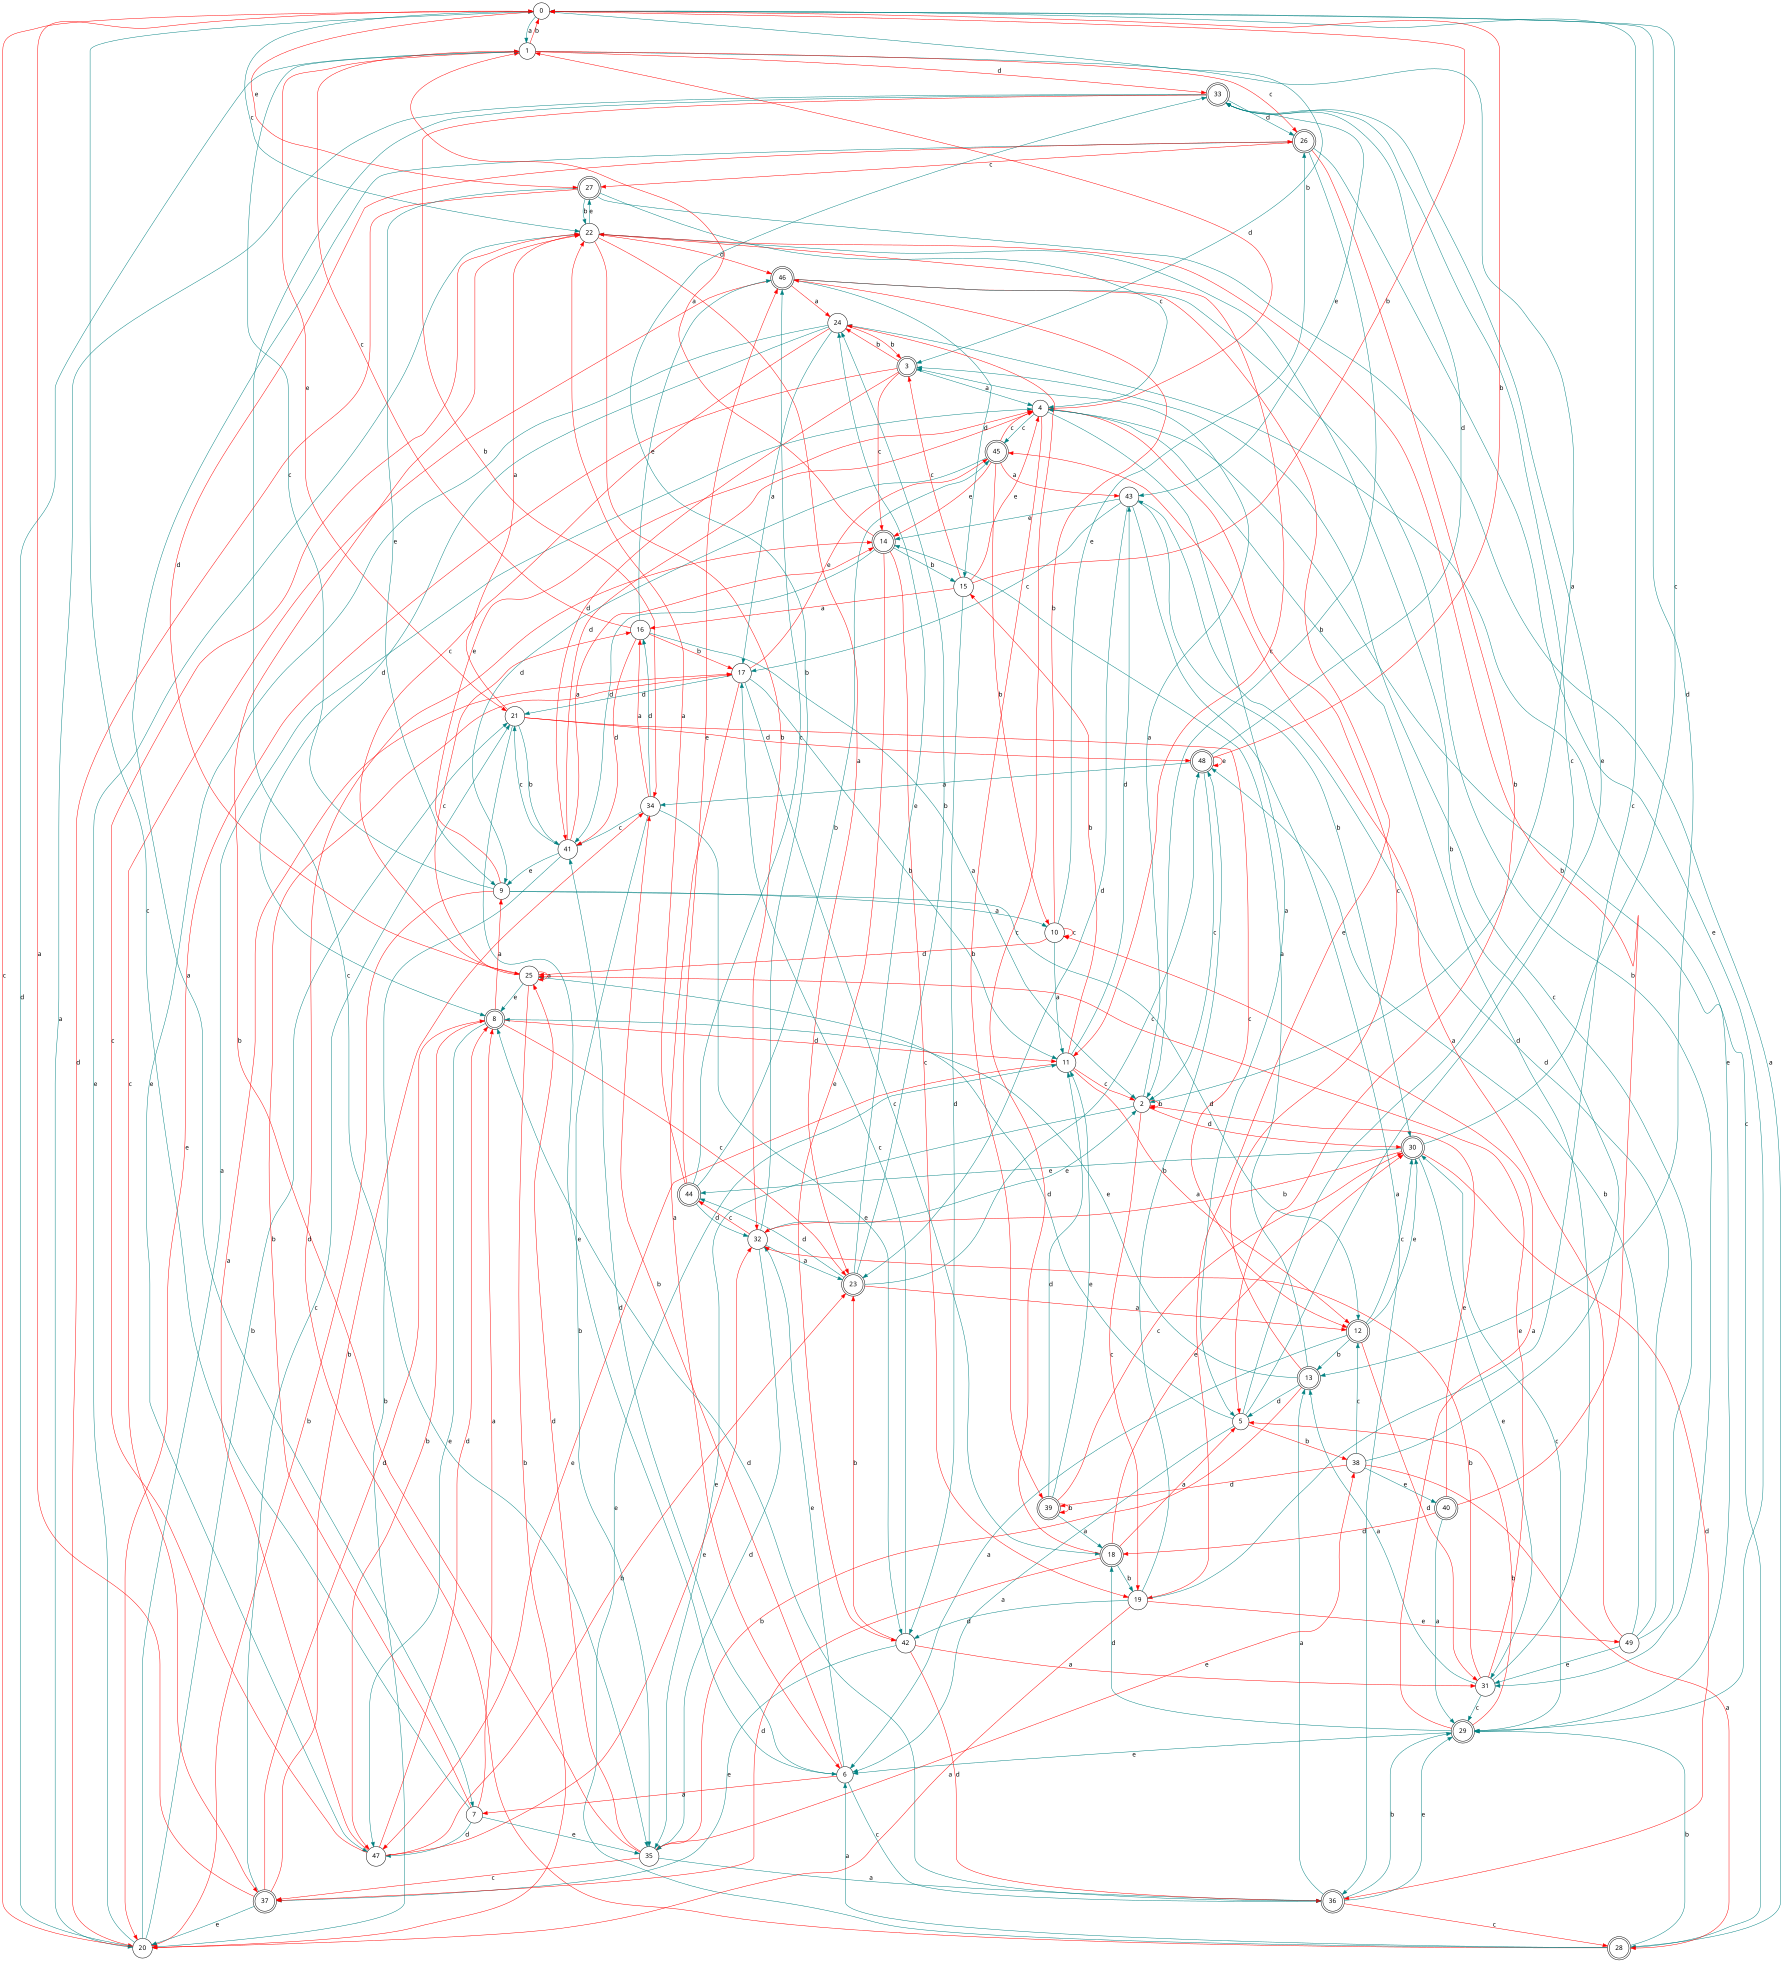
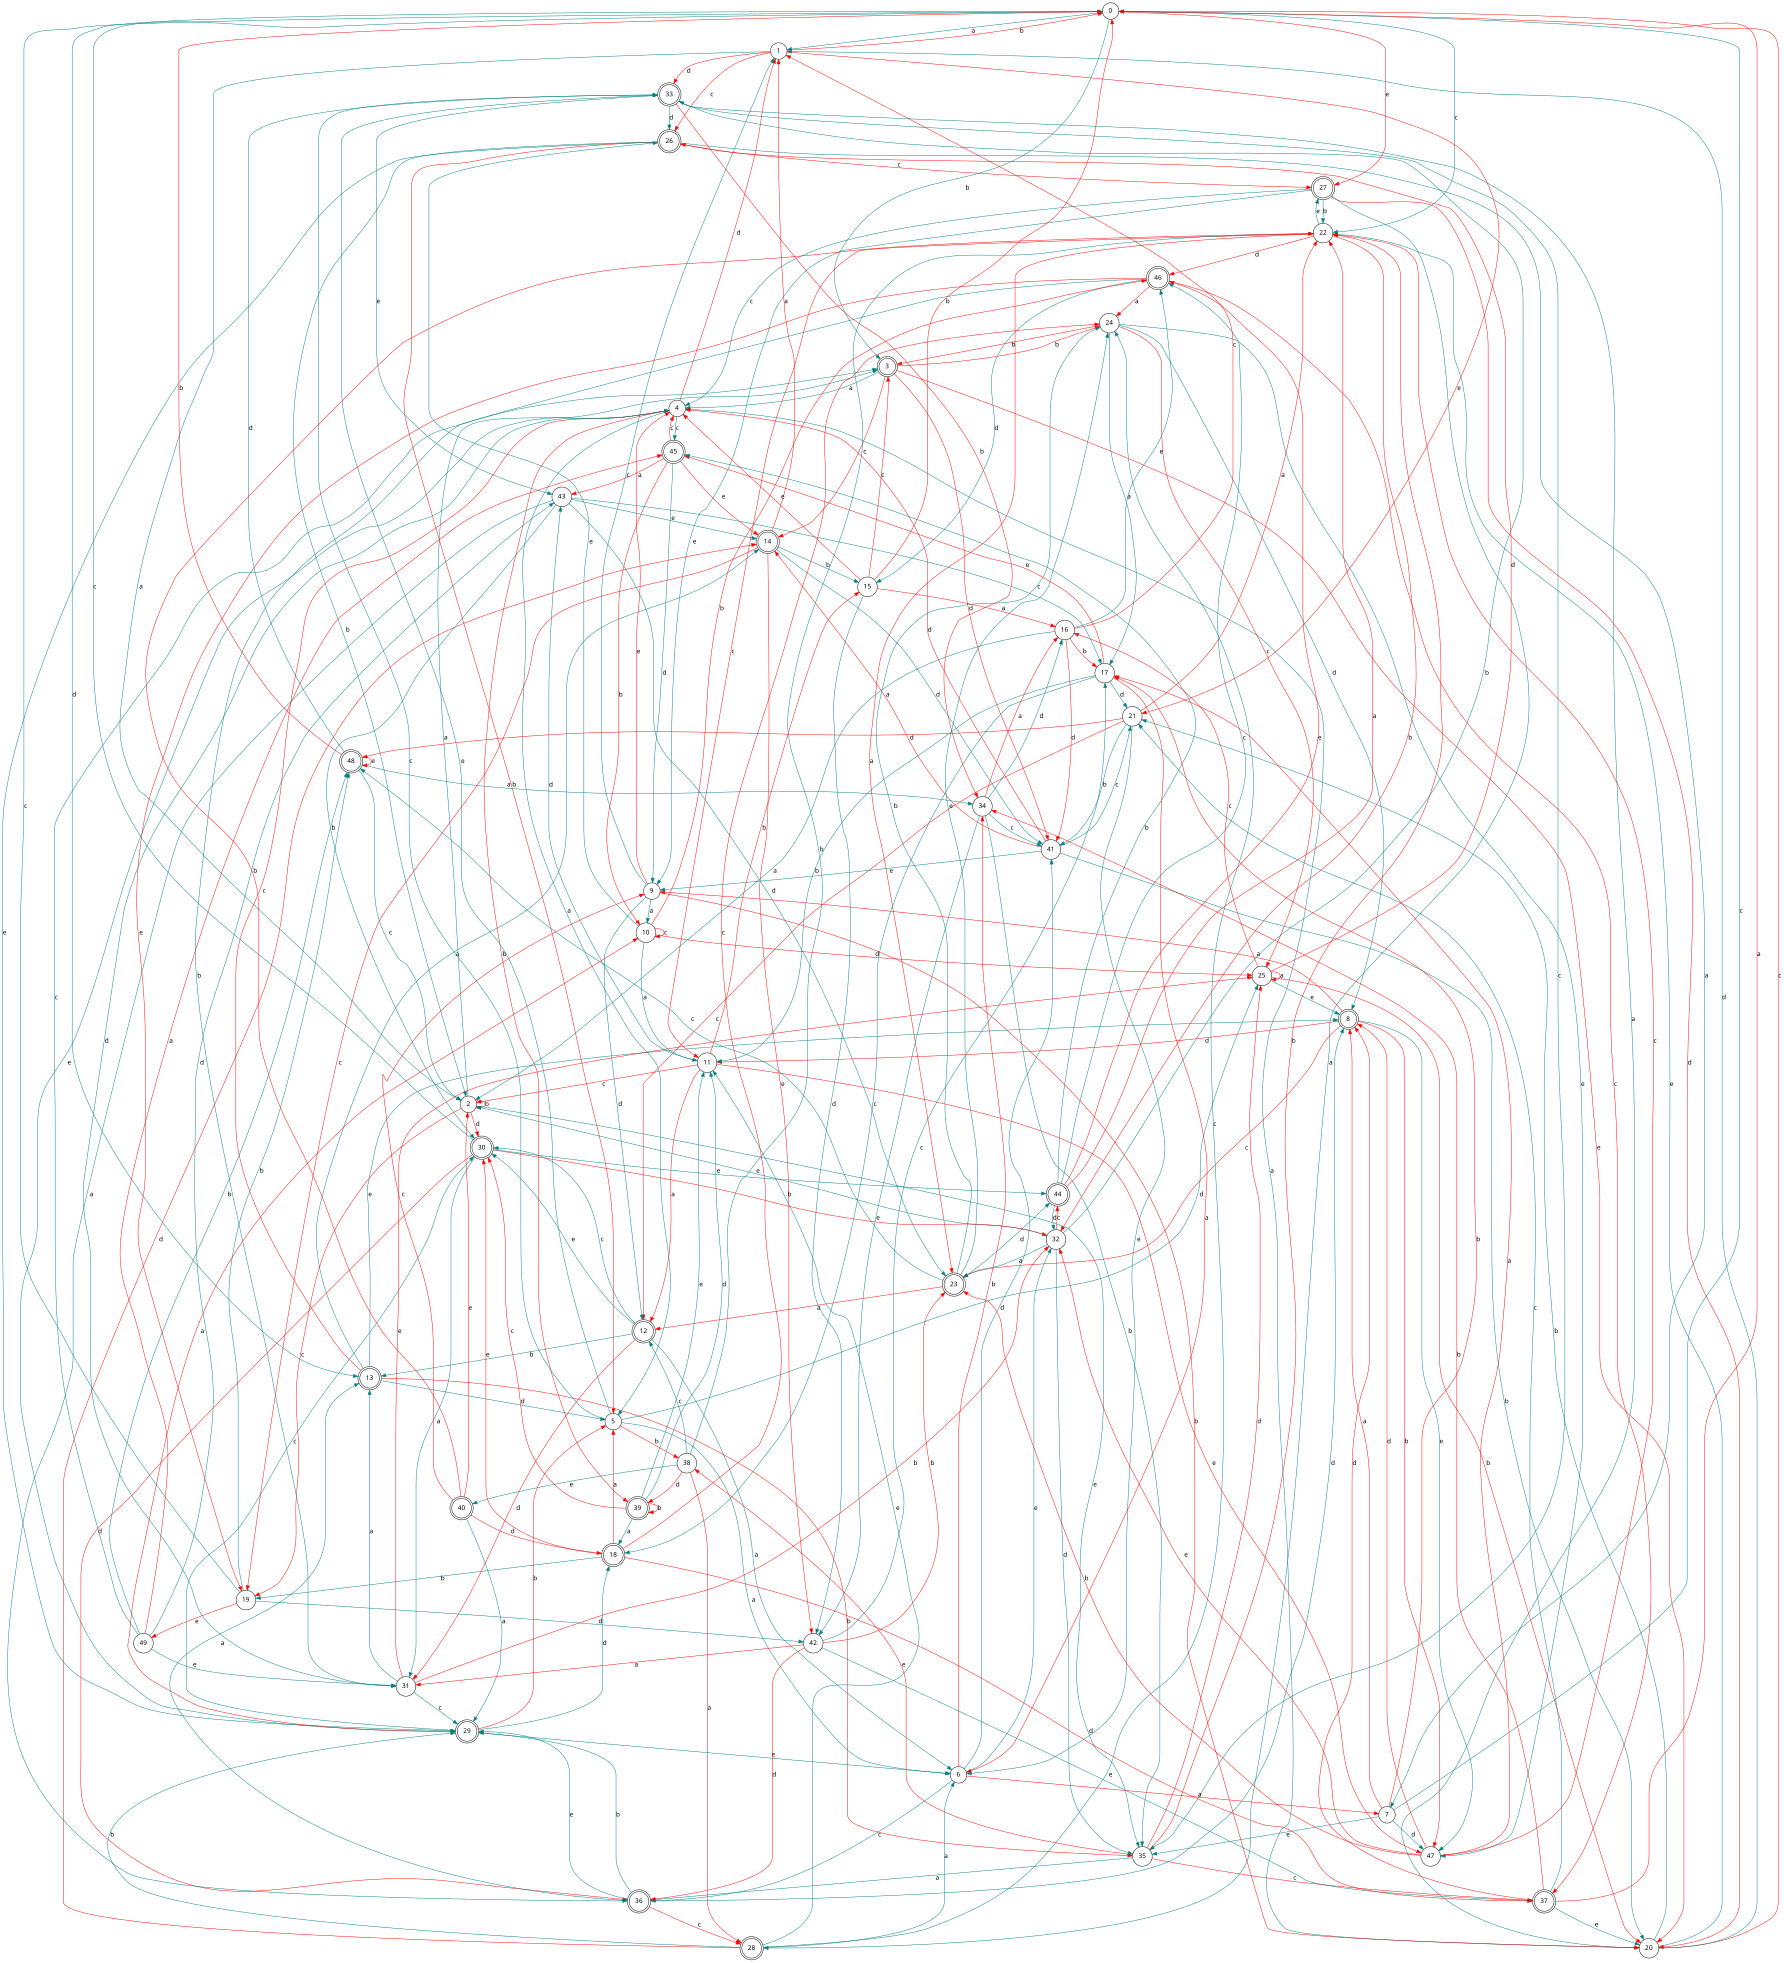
edge "40" -> "9": added, label "c"
edge "30" -> "31": label "e" -> "a"
edge "19" -> "20": removed, label "a"
